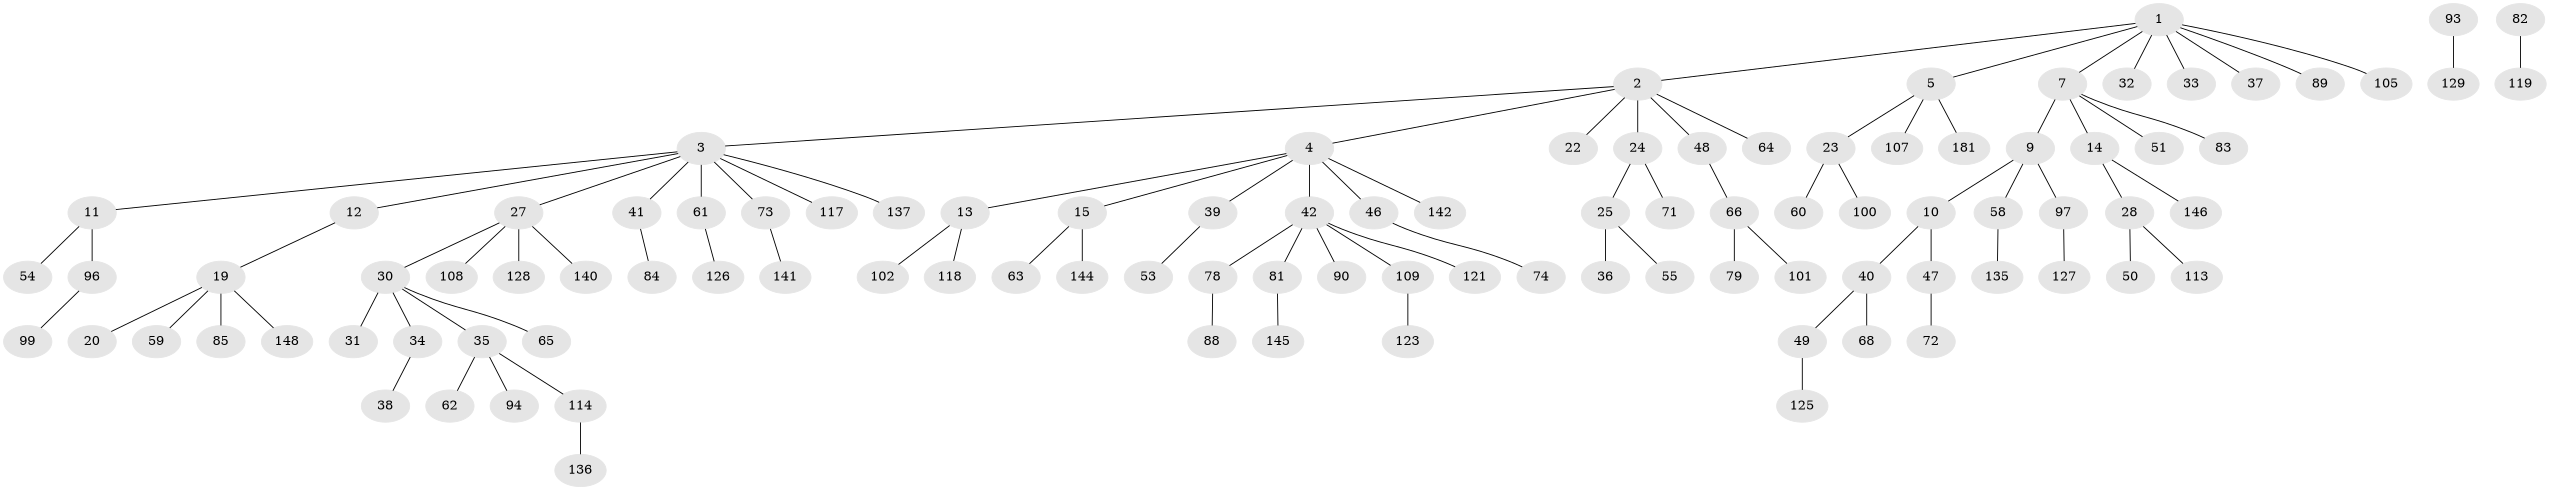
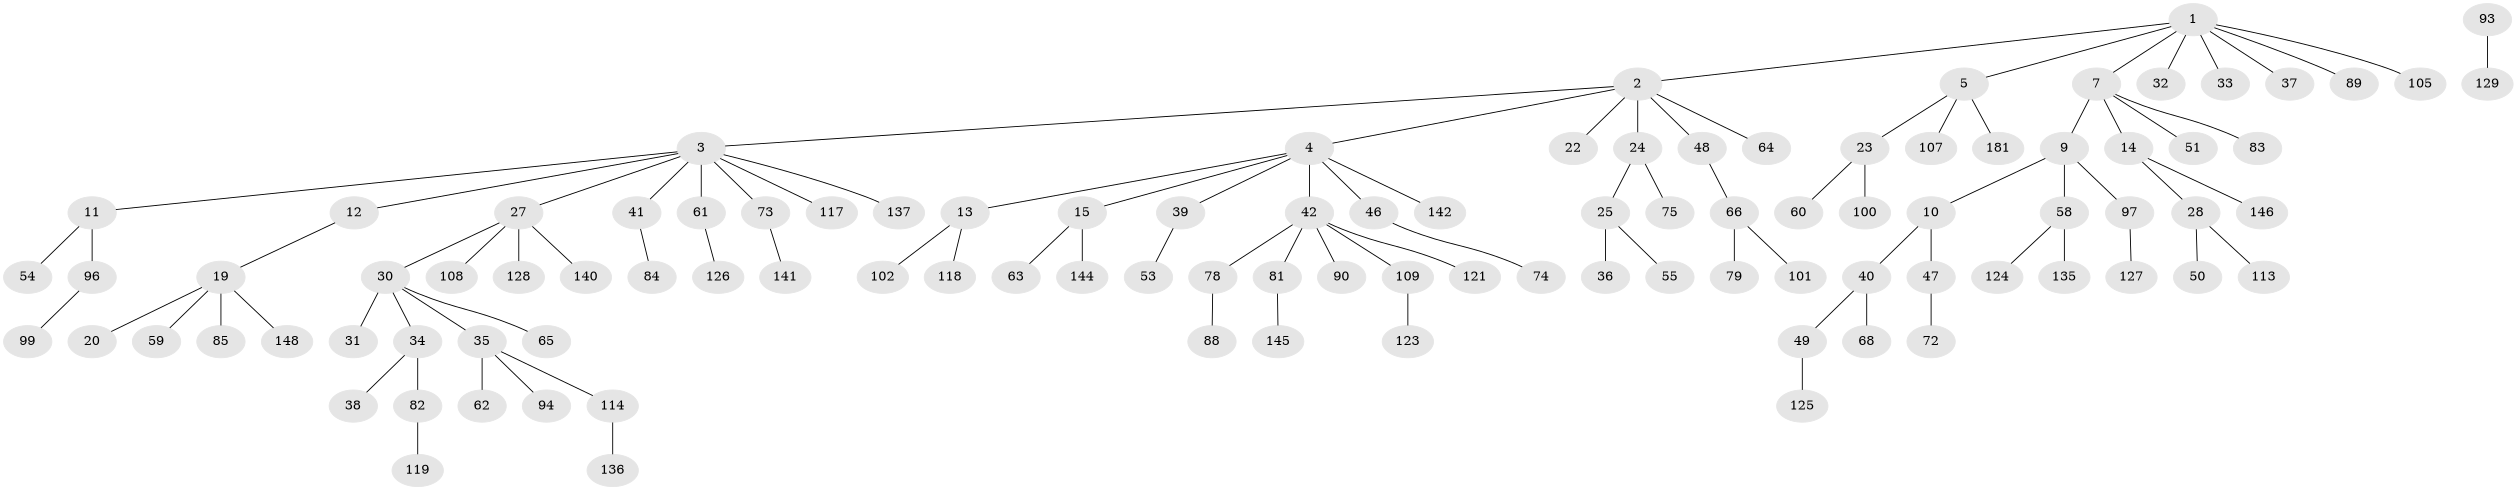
node "71": label "71" -> "75"
node "124": added
edge "34" -- "82": added
